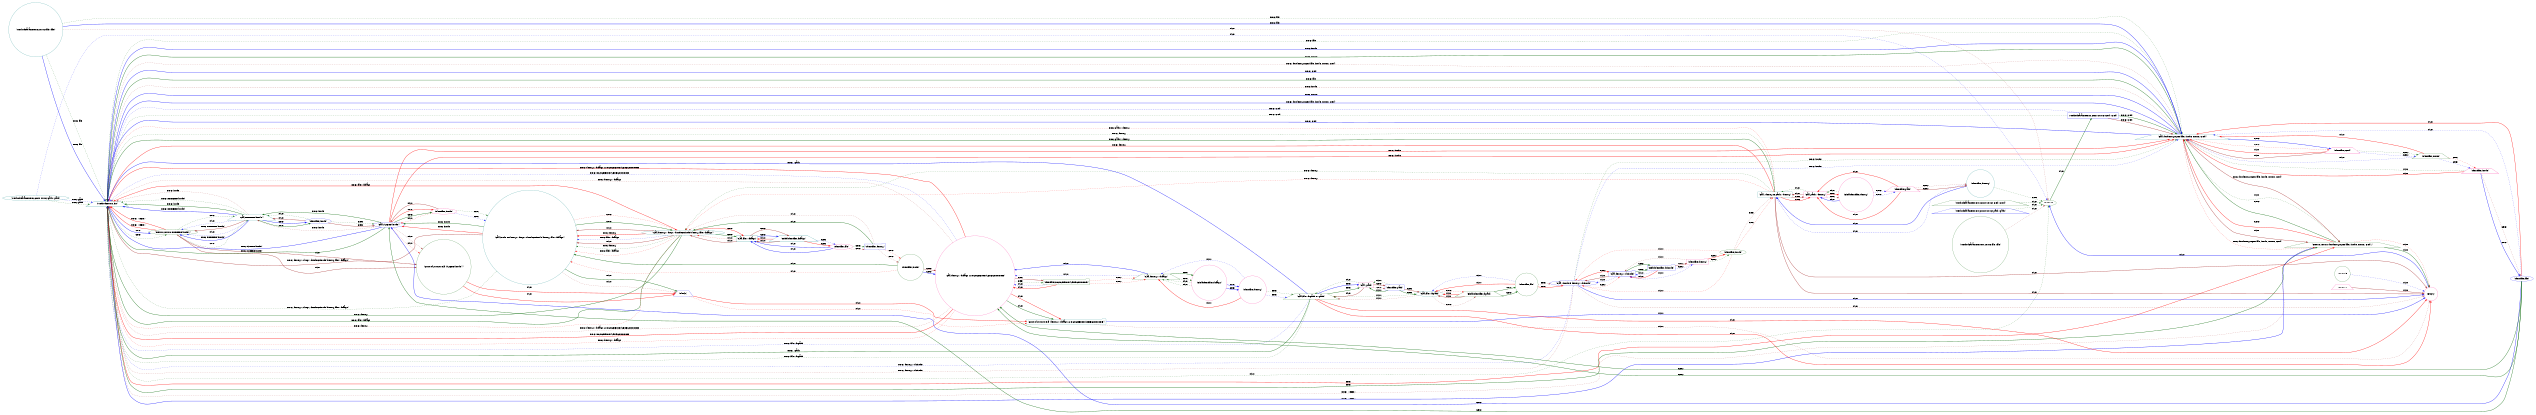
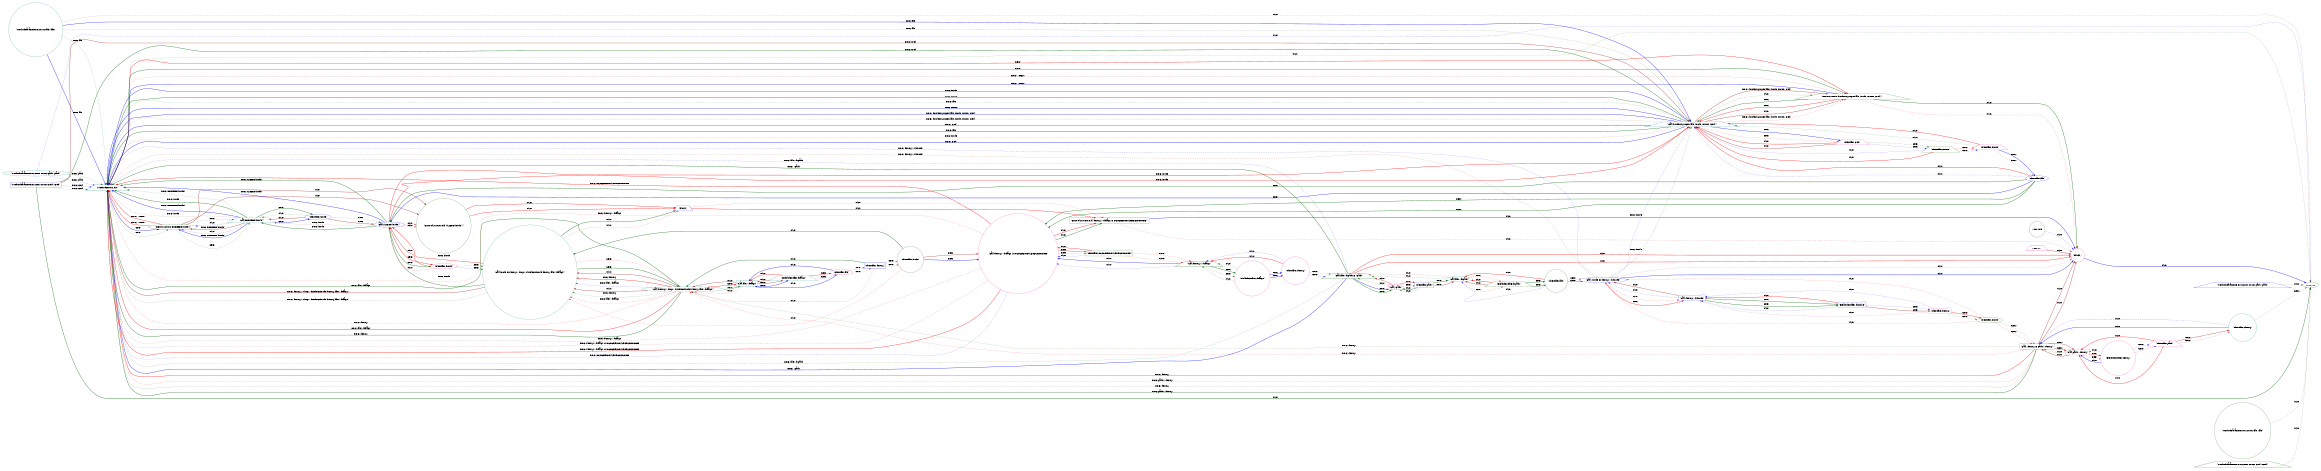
edge "1000100" -> "(MethodParameterIn,const struct cred *cred)": reversed
